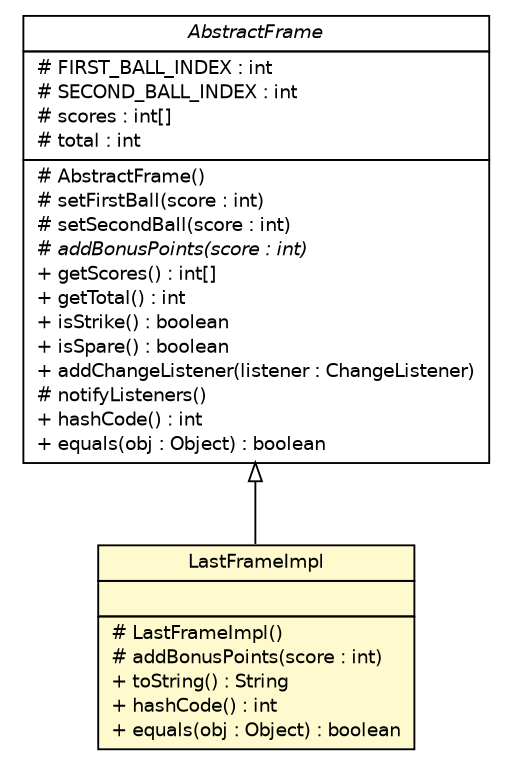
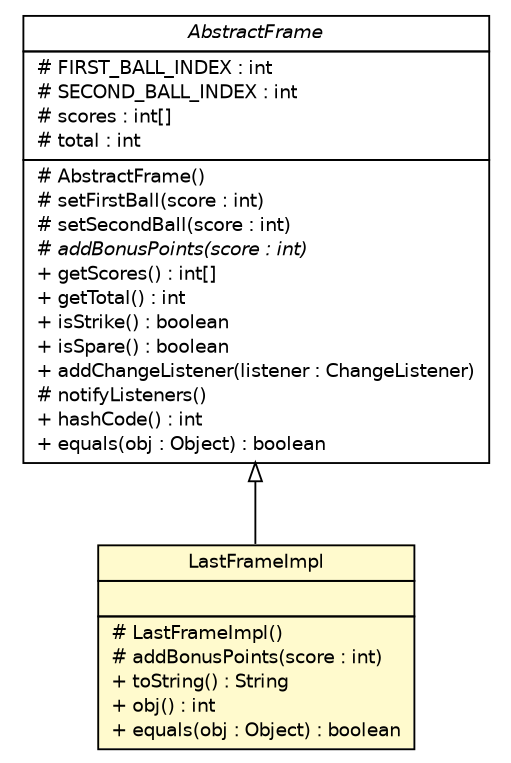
node "LastFrameImpl": text "+ hashCode() : int" -> "+ obj() : int"
